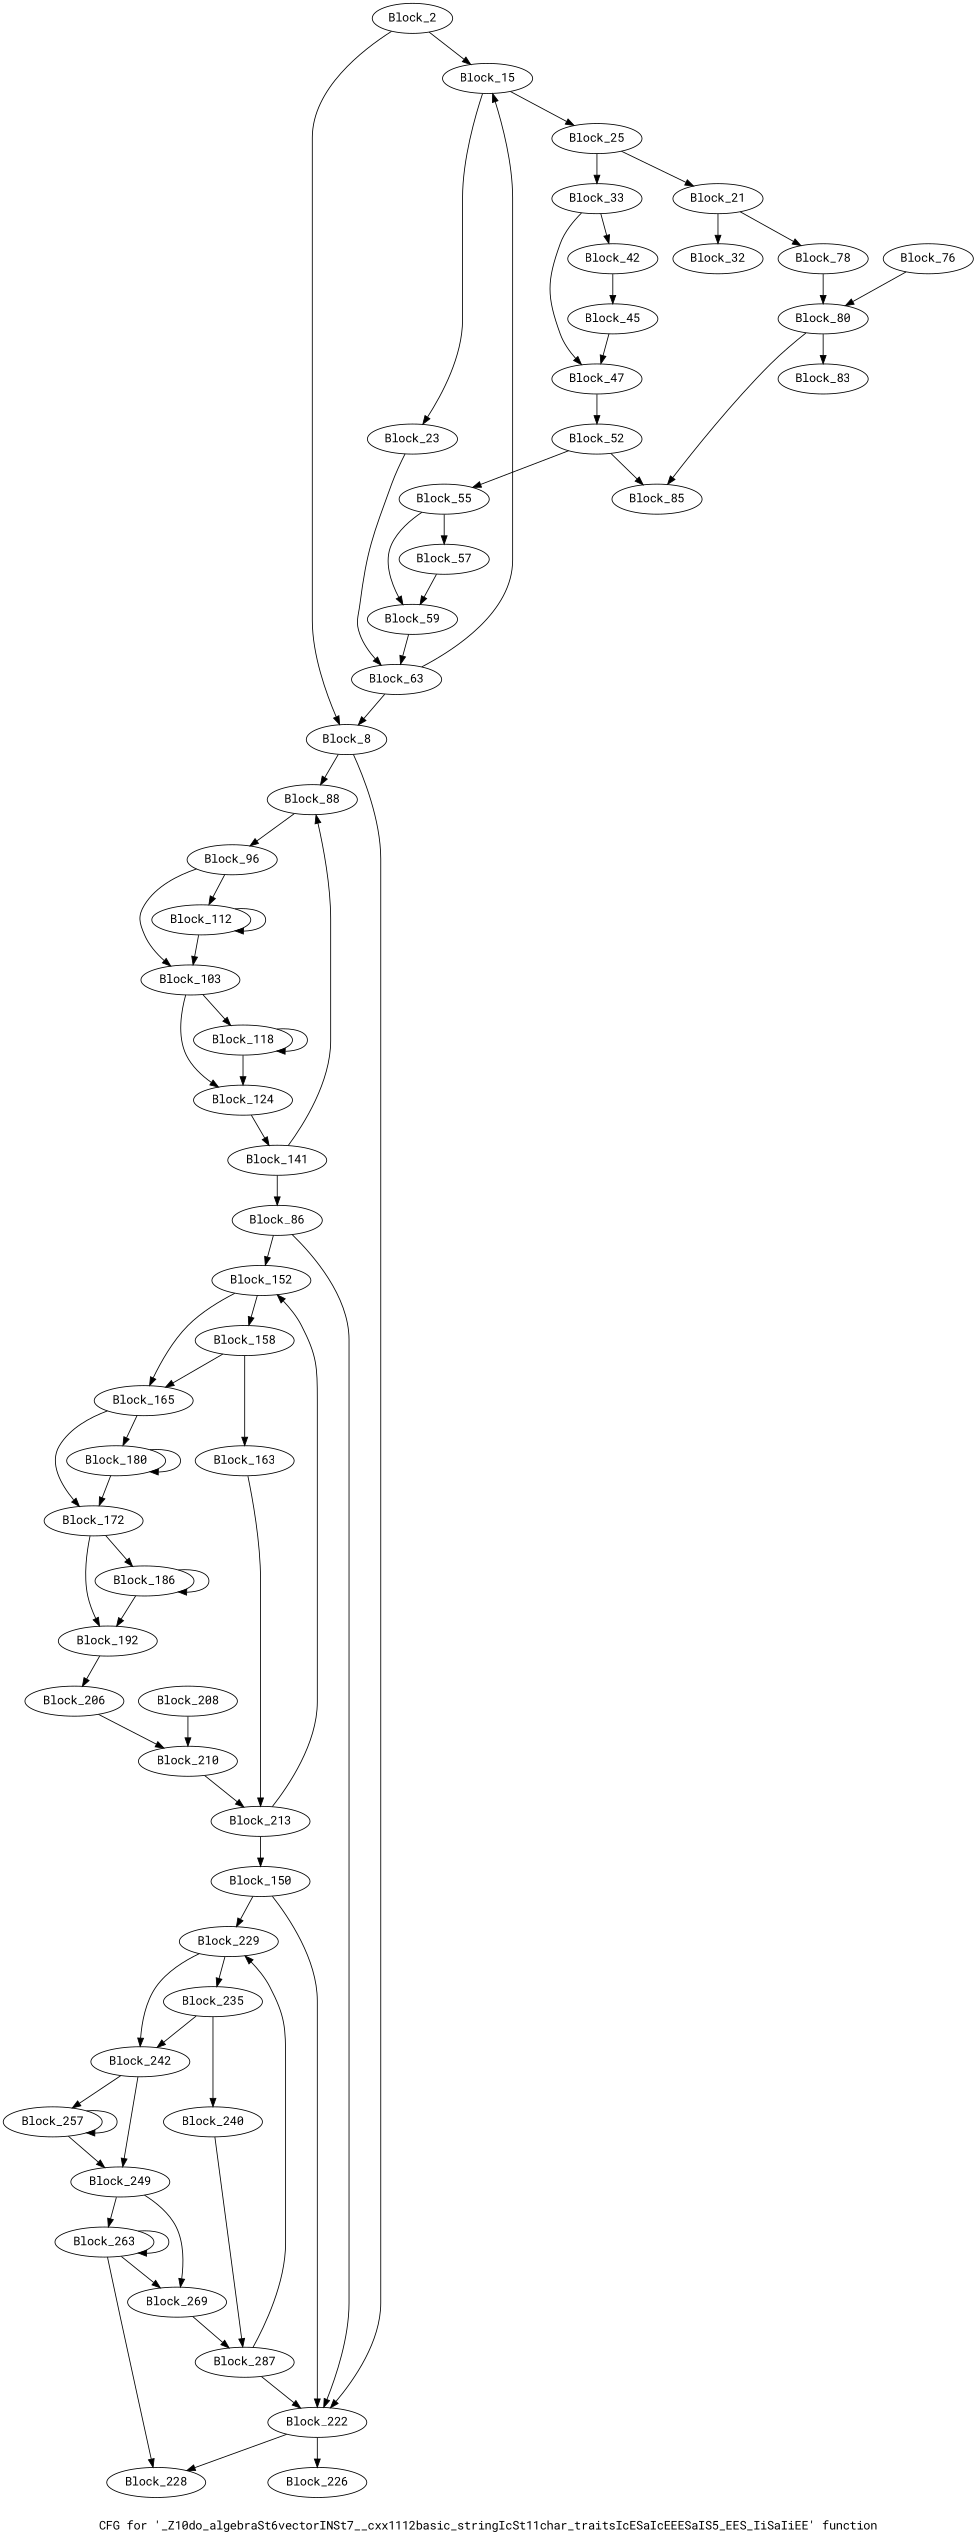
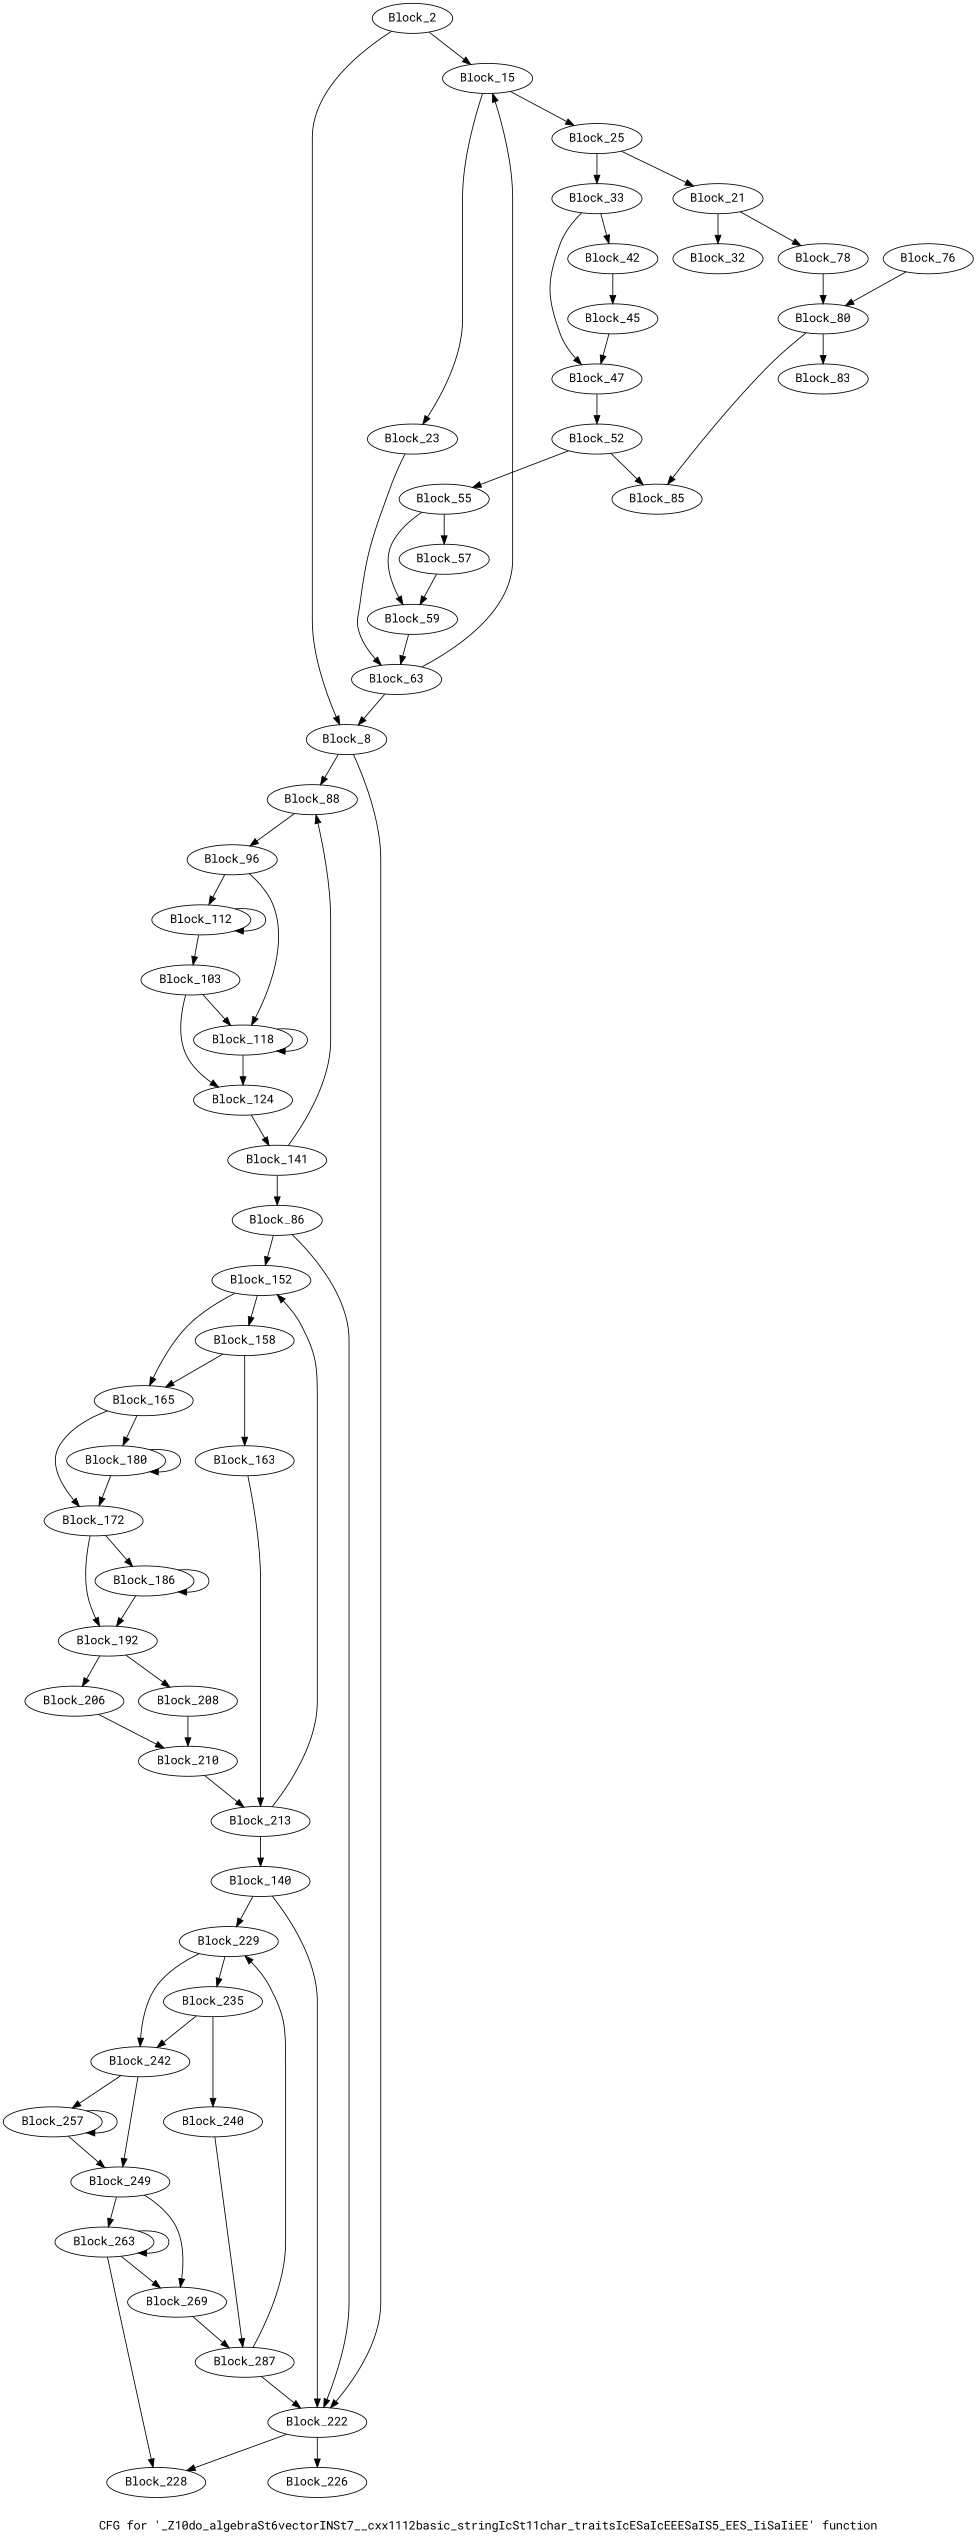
edge "Block_96" -> "Block_103": now "Block_96" -> "Block_118"
edge "Block_192" -> "Block_208": added
node "Block_150": label "Block_150" -> "Block_140"
